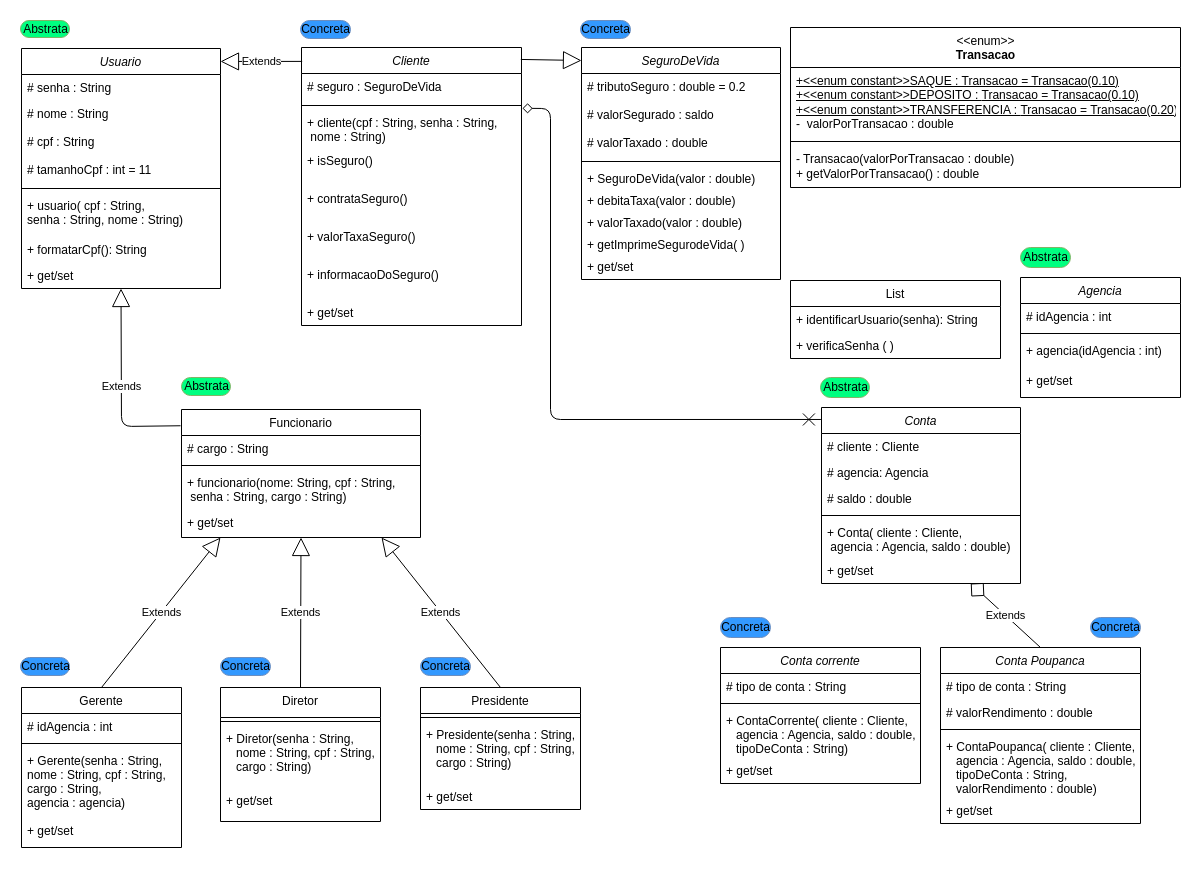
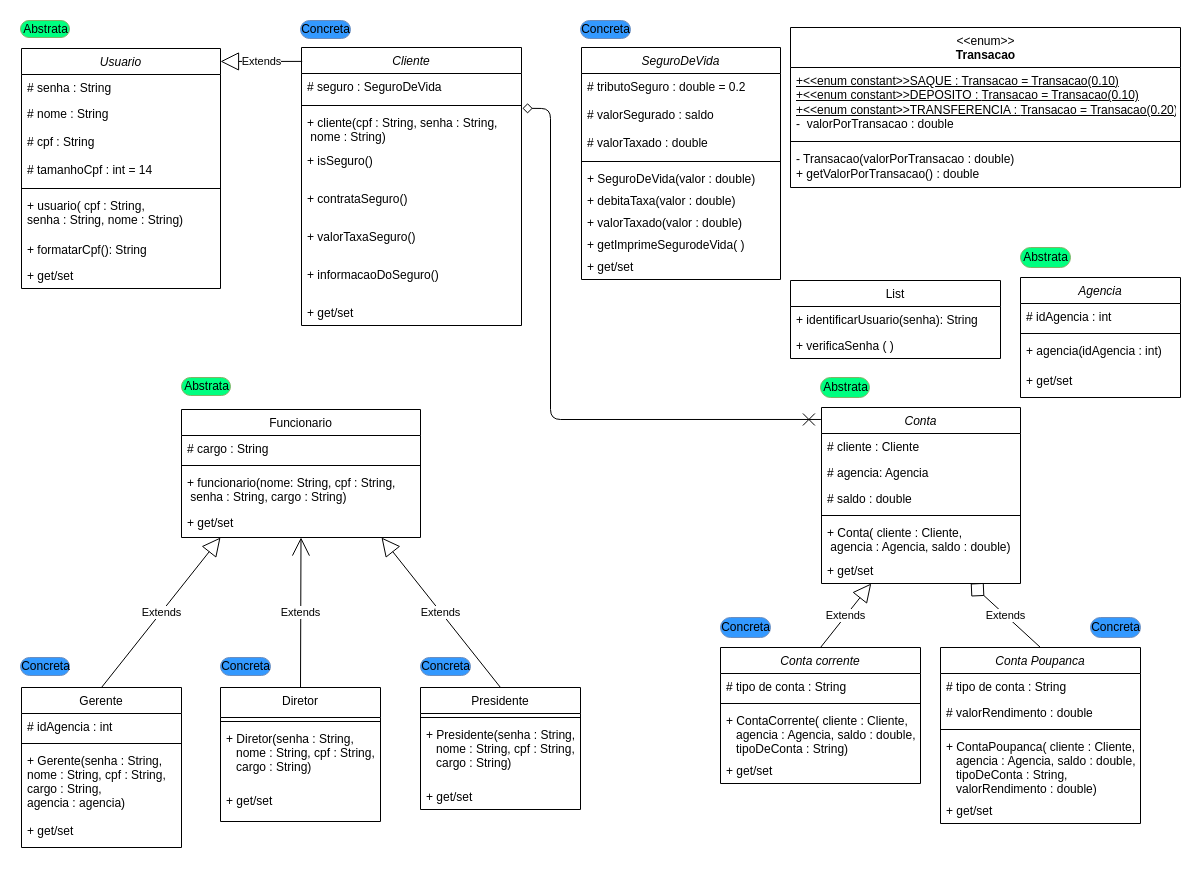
edge "Cliente" -> "SeguroDeVida": removed
node "# tamanhoCpf : int = 11": label "# tamanhoCpf : int = 11" -> "# tamanhoCpf : int = 14"
edge "Funcionario" -> "Usuario": removed, label "Extends"
edge "Diretor" -> "Funcionario": arrowhead block -> open
edge "Conta corrente" -> "Conta": added, label "Extends"
